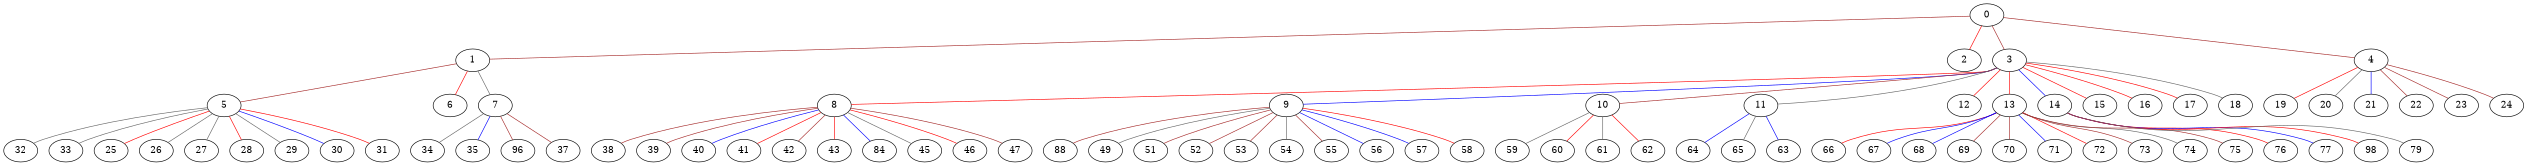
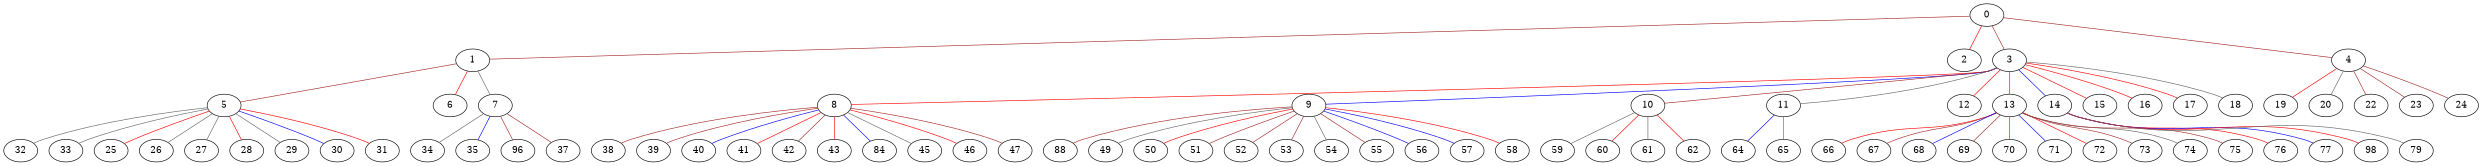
node "21": removed
edge "13" -- "67": color blue -> brown
node "50": added
node "63": removed
